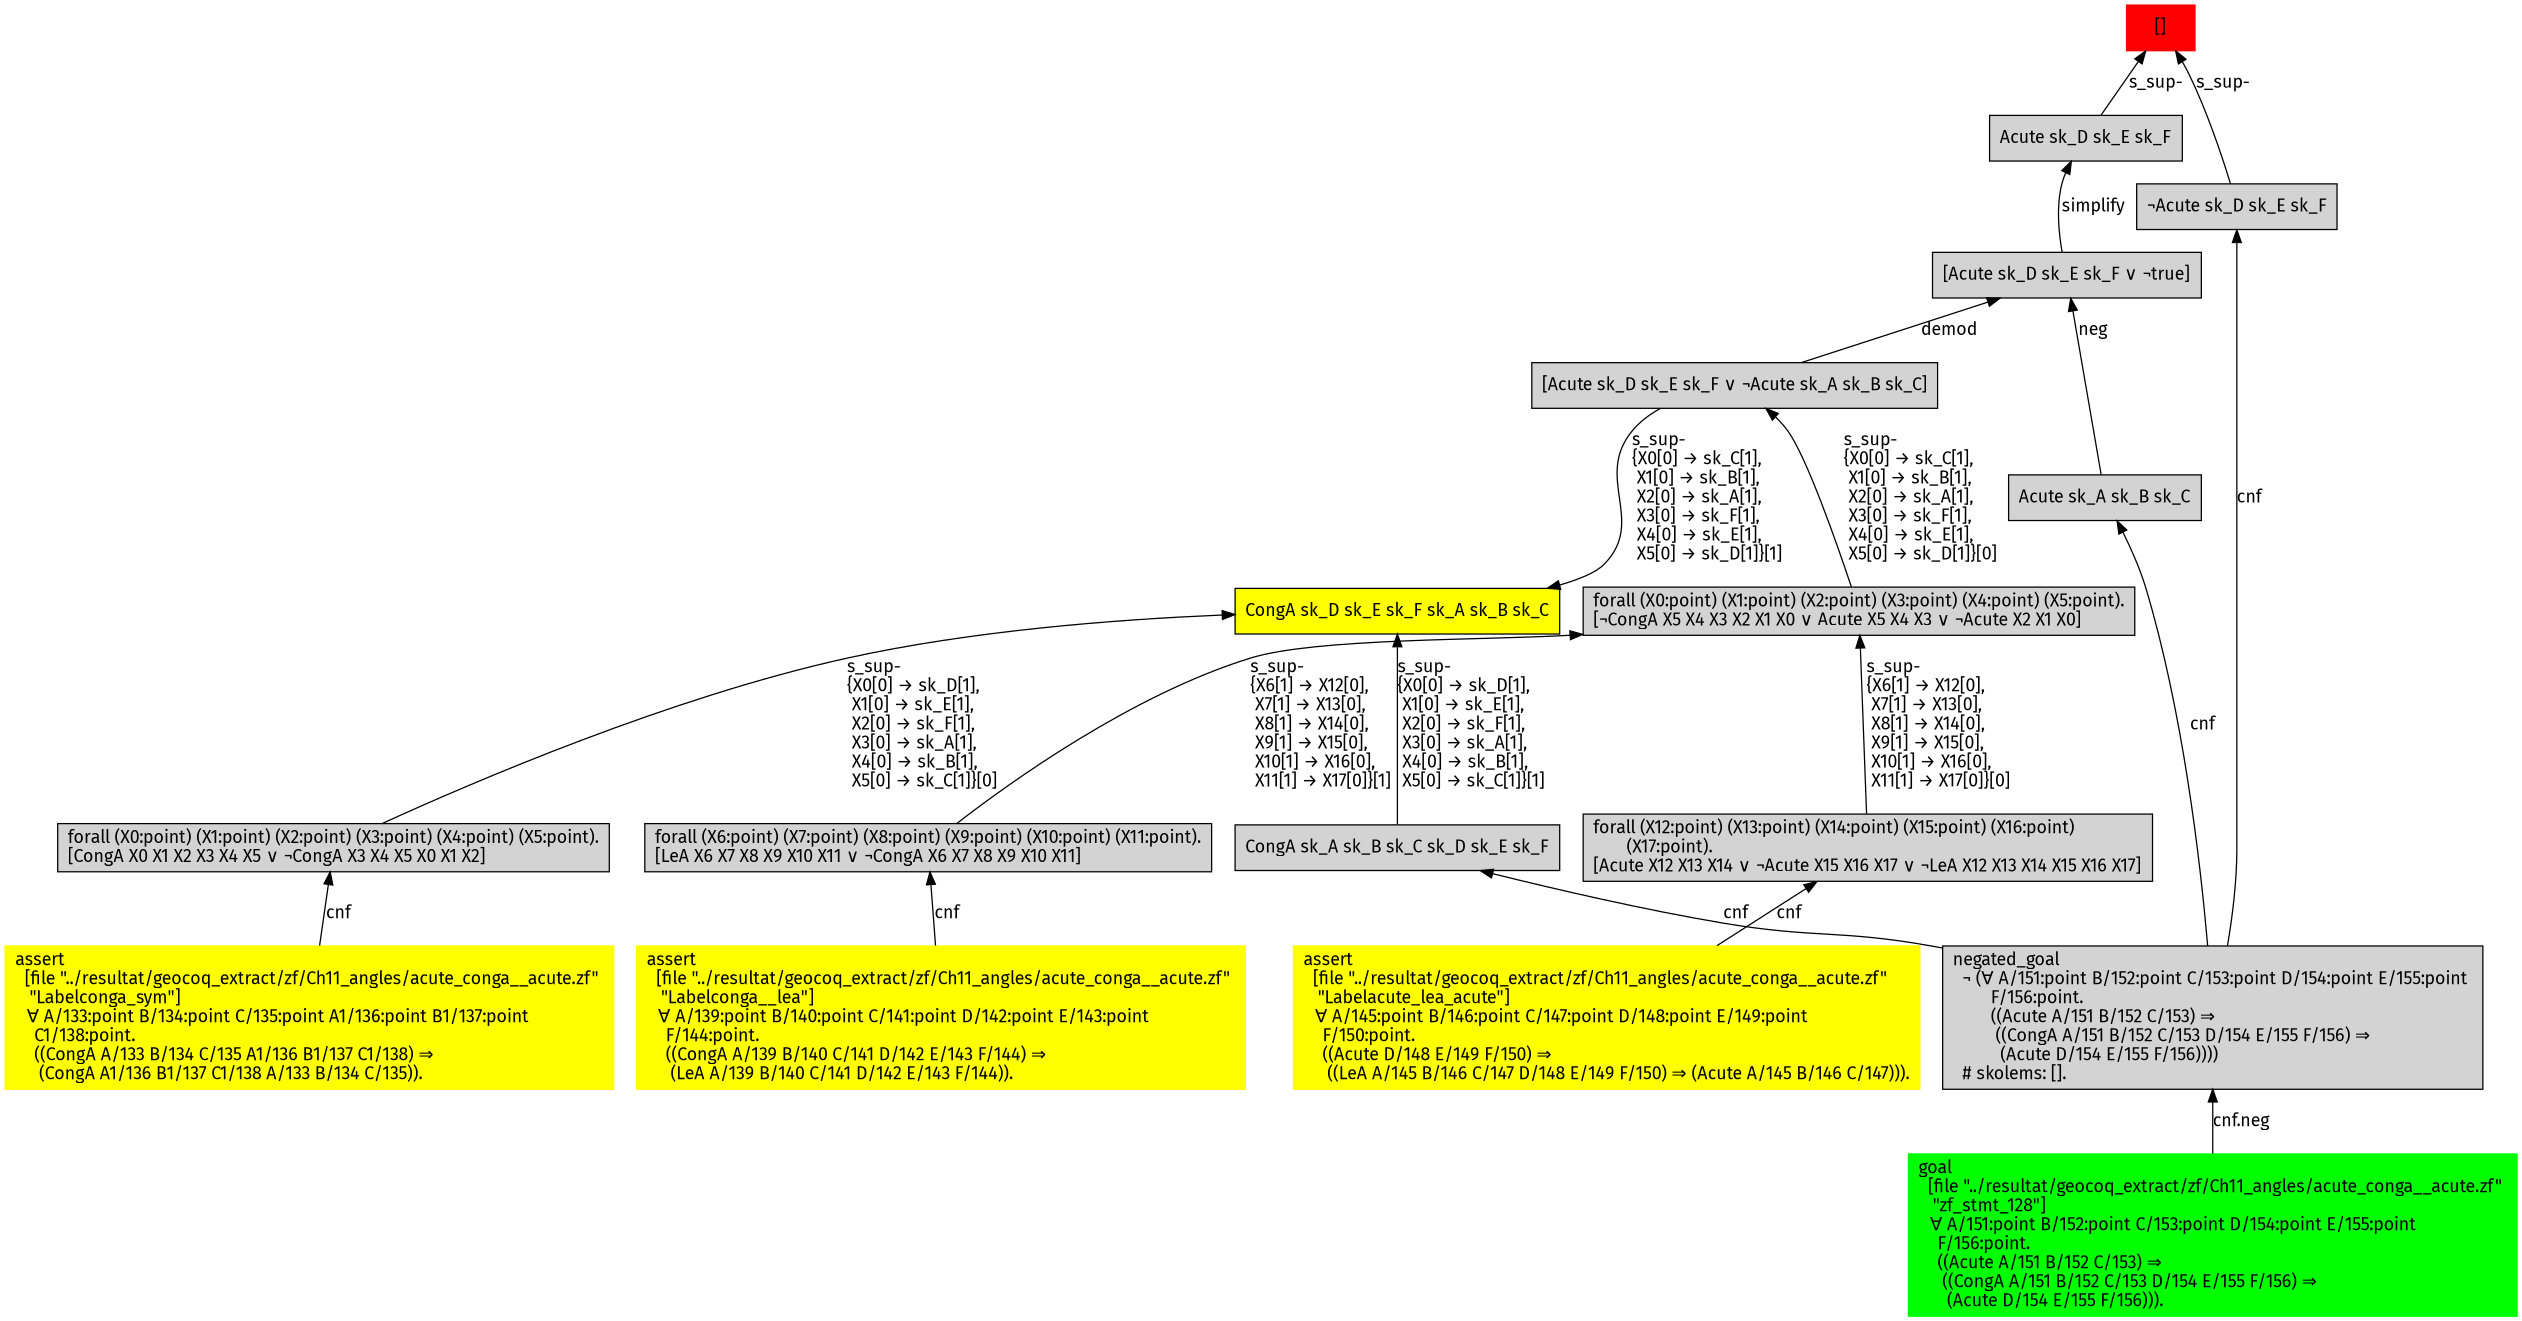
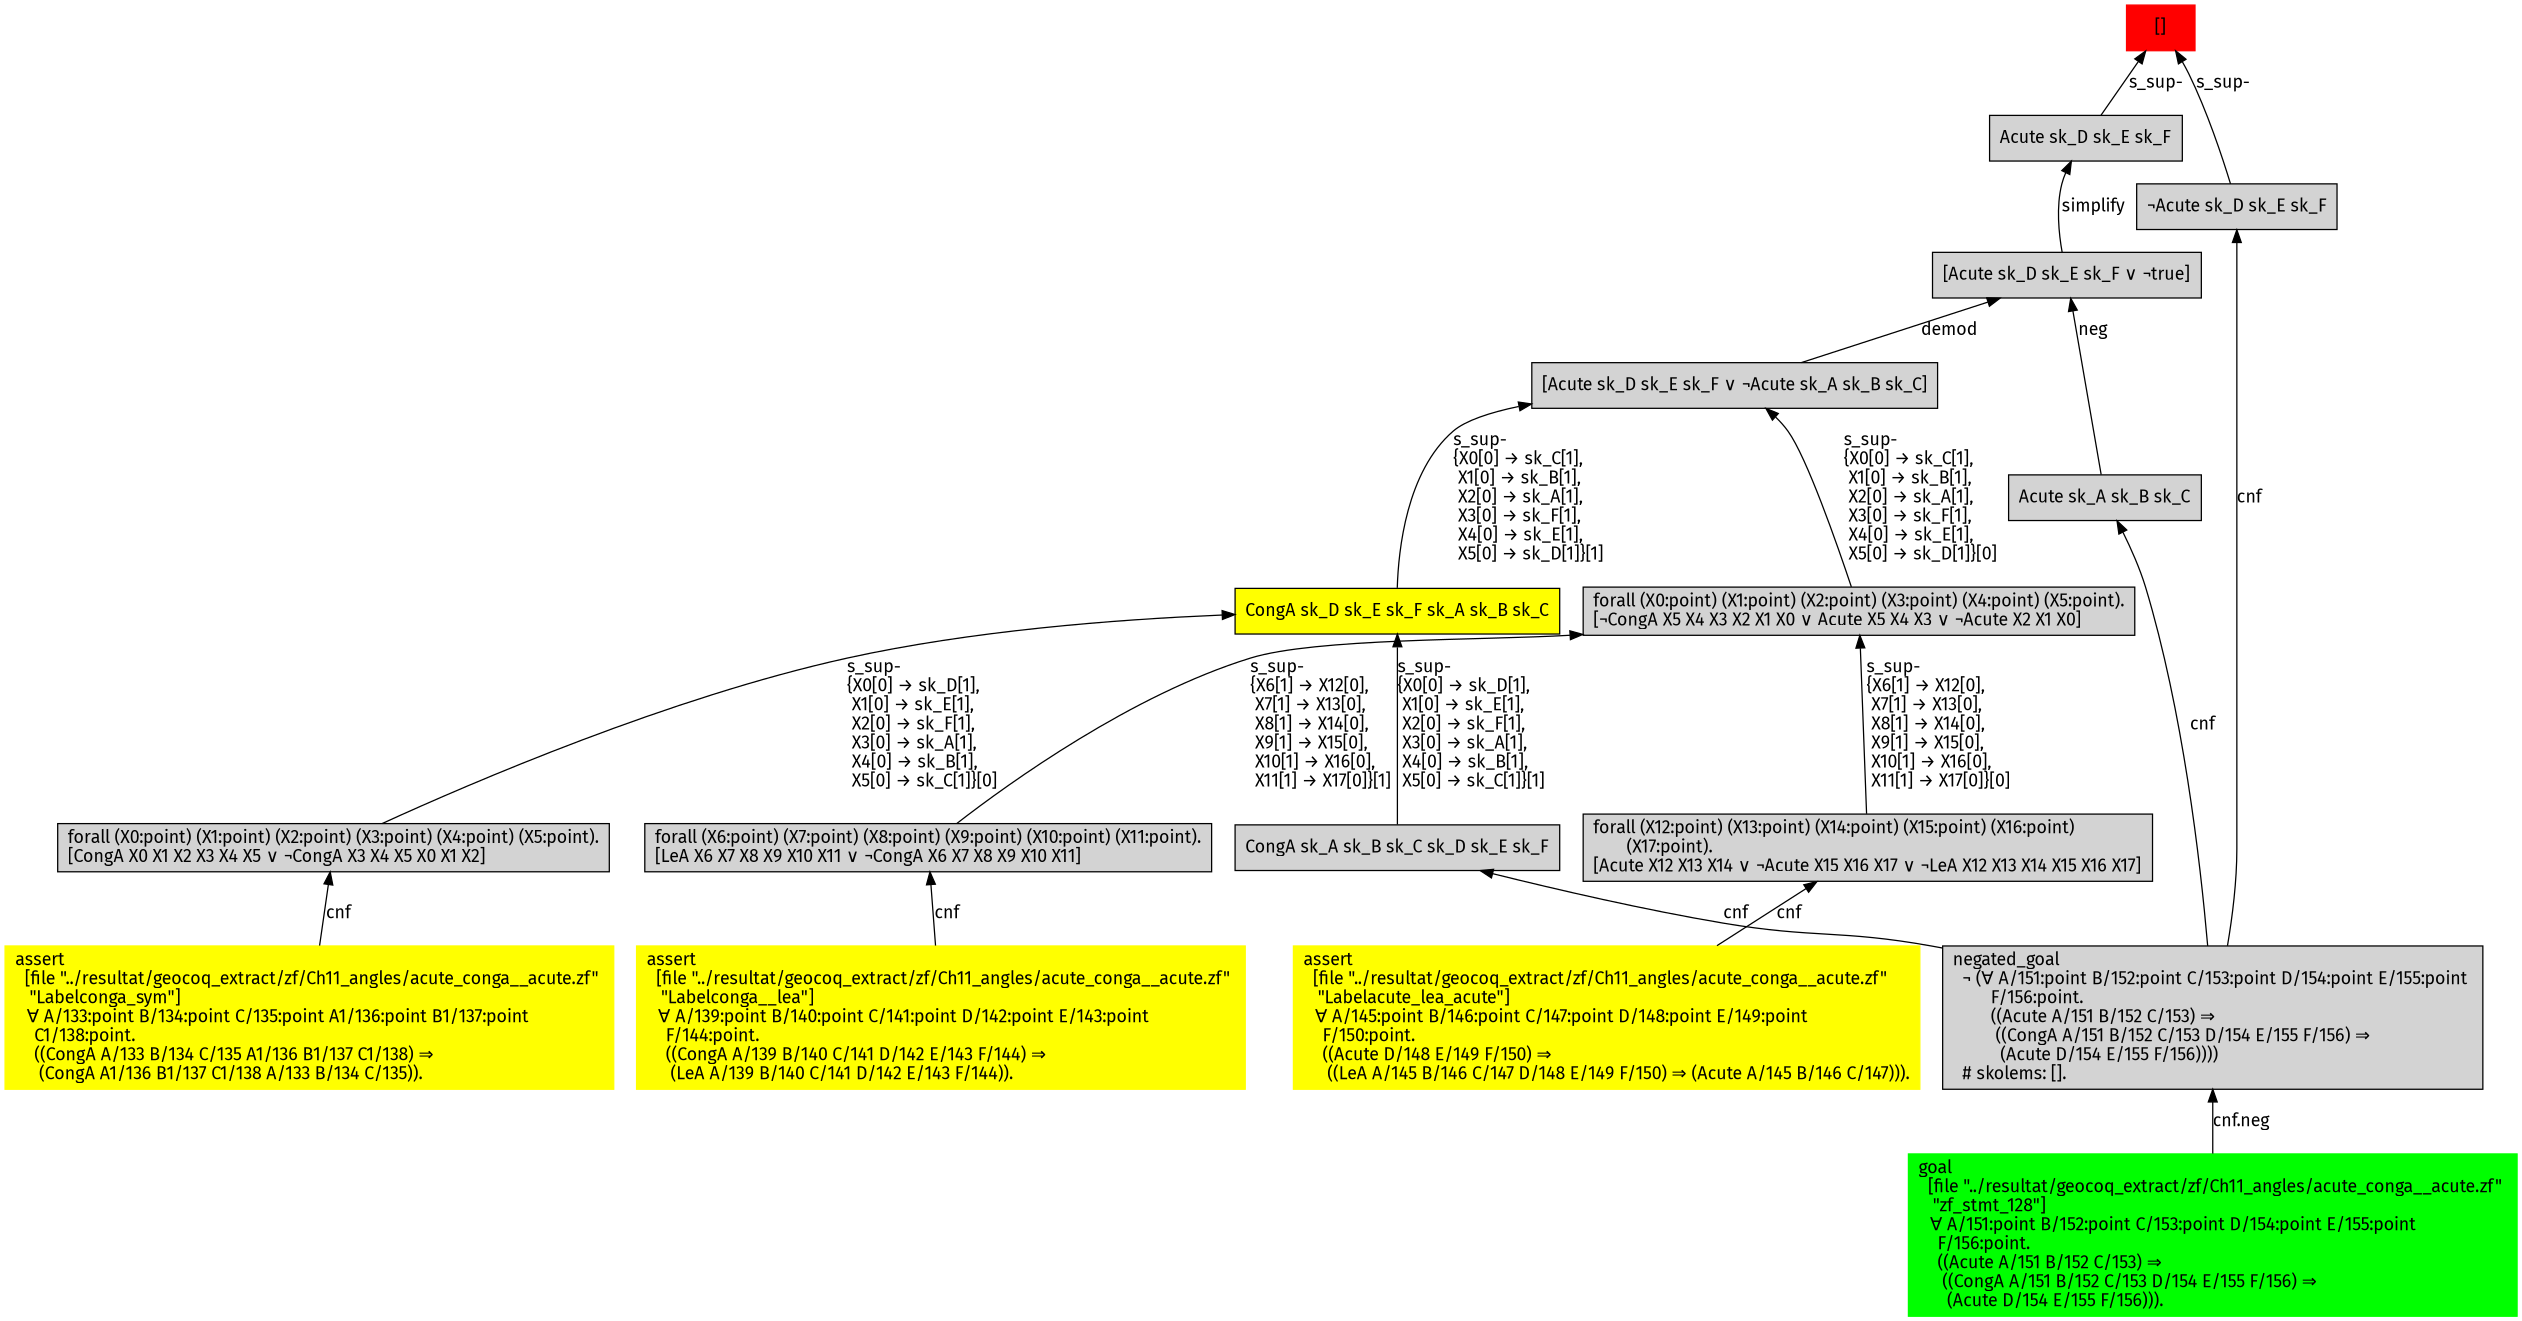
edge "[Acute sk_D sk_E sk_F ∨ ¬Acute sk_A sk_B sk_C]" -> "CongA sk_D sk_E sk_F sk_A sk_B sk_C": reversed
